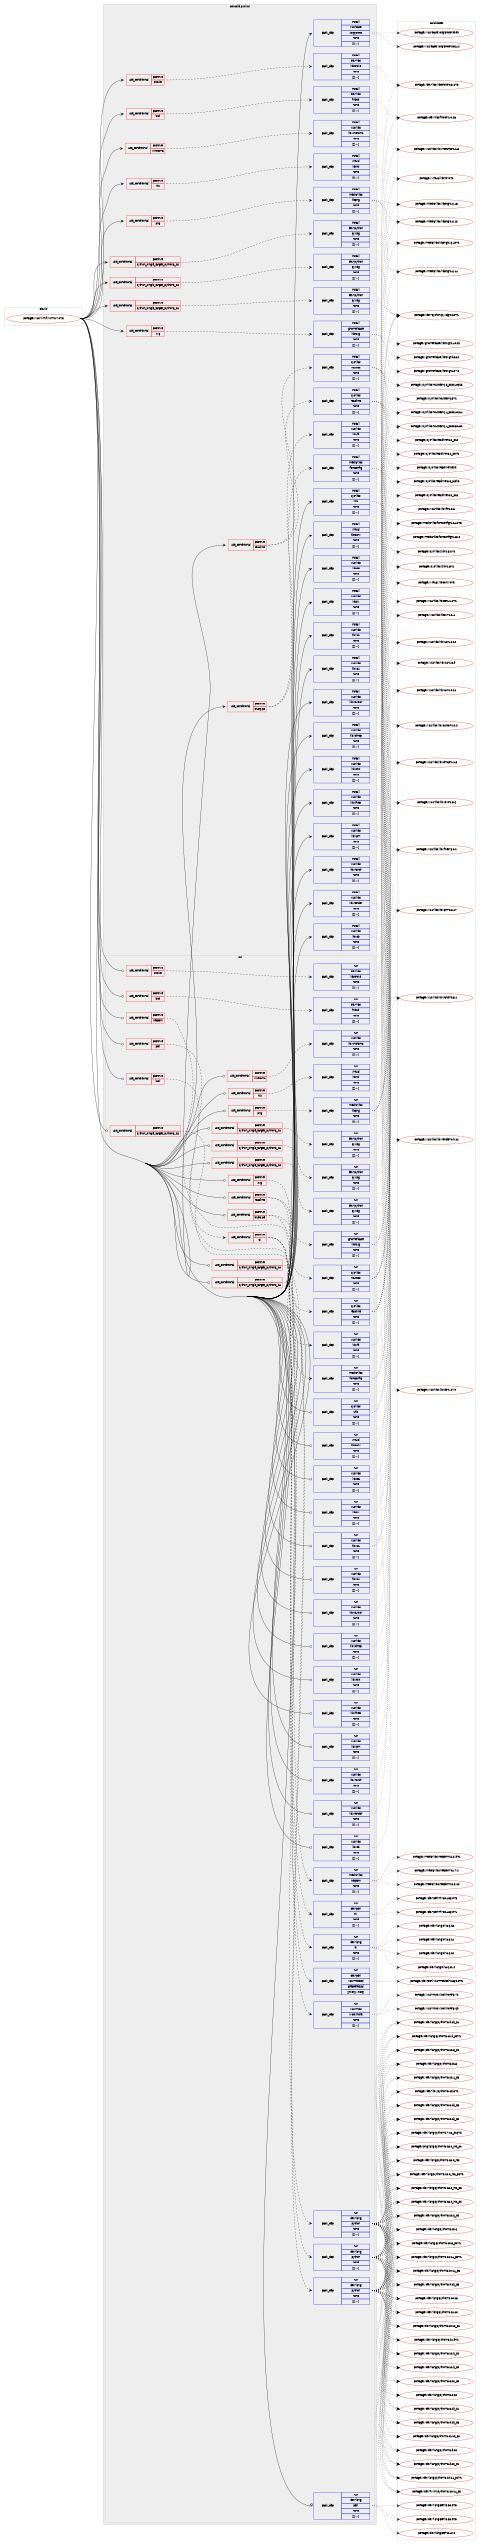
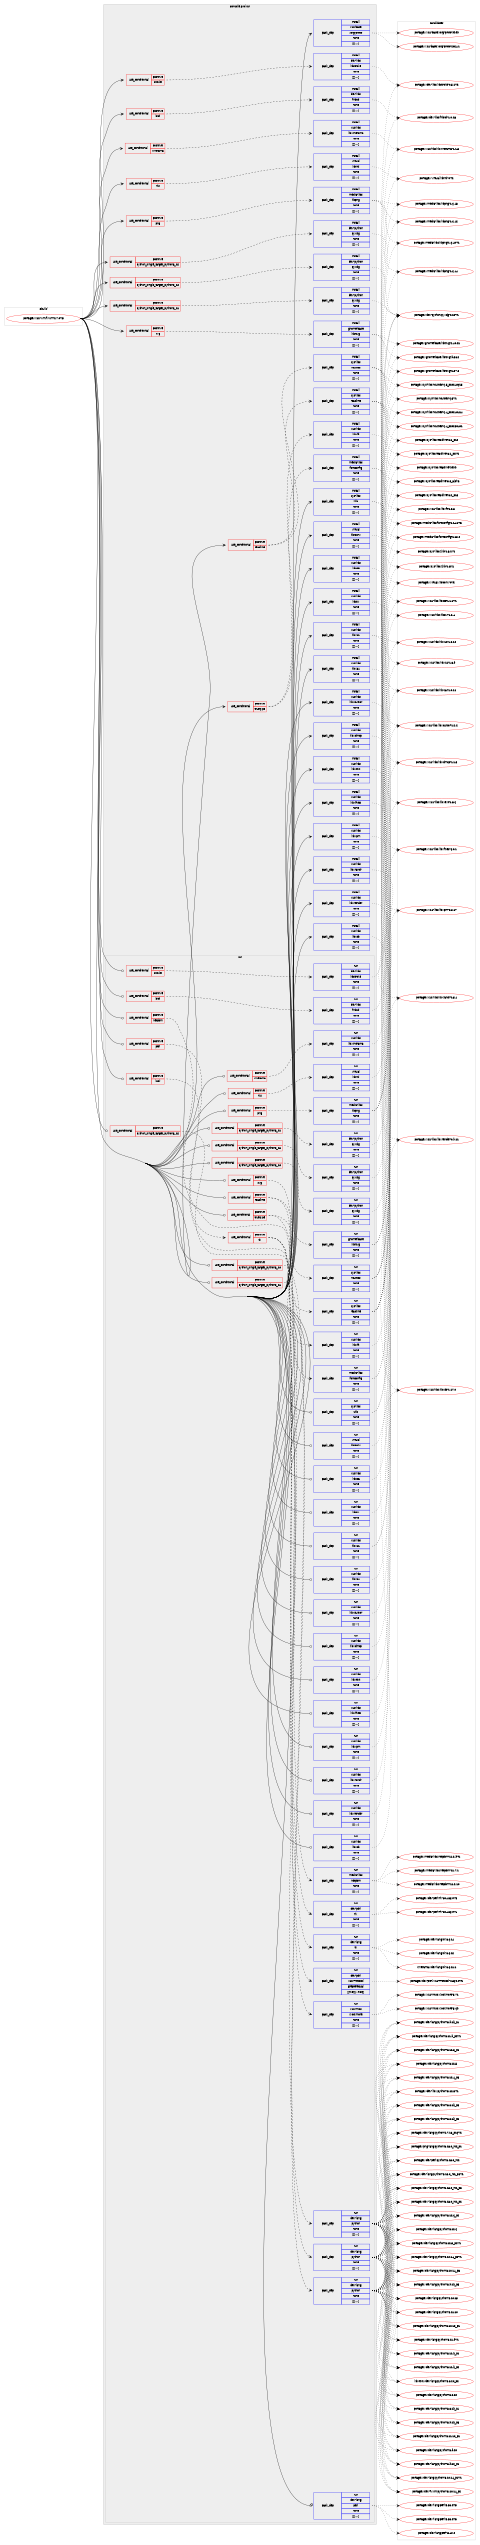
node "portage://dev-lang/tk-8.6.13": removed
node "portage://dev-lang/tk-8.6.11.1": label "portage://dev-lang/tk-8.6.11.1" -> "xinerama://dev-lang/tk-8.6.11.1"
node "portage://dev-lang/python-3.13.0_rc2": label "portage://dev-lang/python-3.13.0_rc2" -> "portage://dev-perl/python-3.13.0_rc2"
node "portage://dev-lang/python-3.8.20_p2": label "portage://dev-lang/python-3.8.20_p2" -> "libXext://dev-lang/python-3.8.20_p2"
